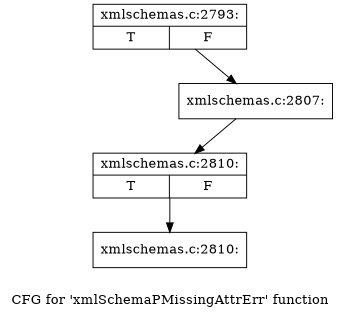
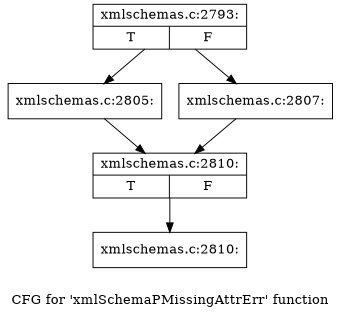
node "xmlschemas.c:2805:": added
